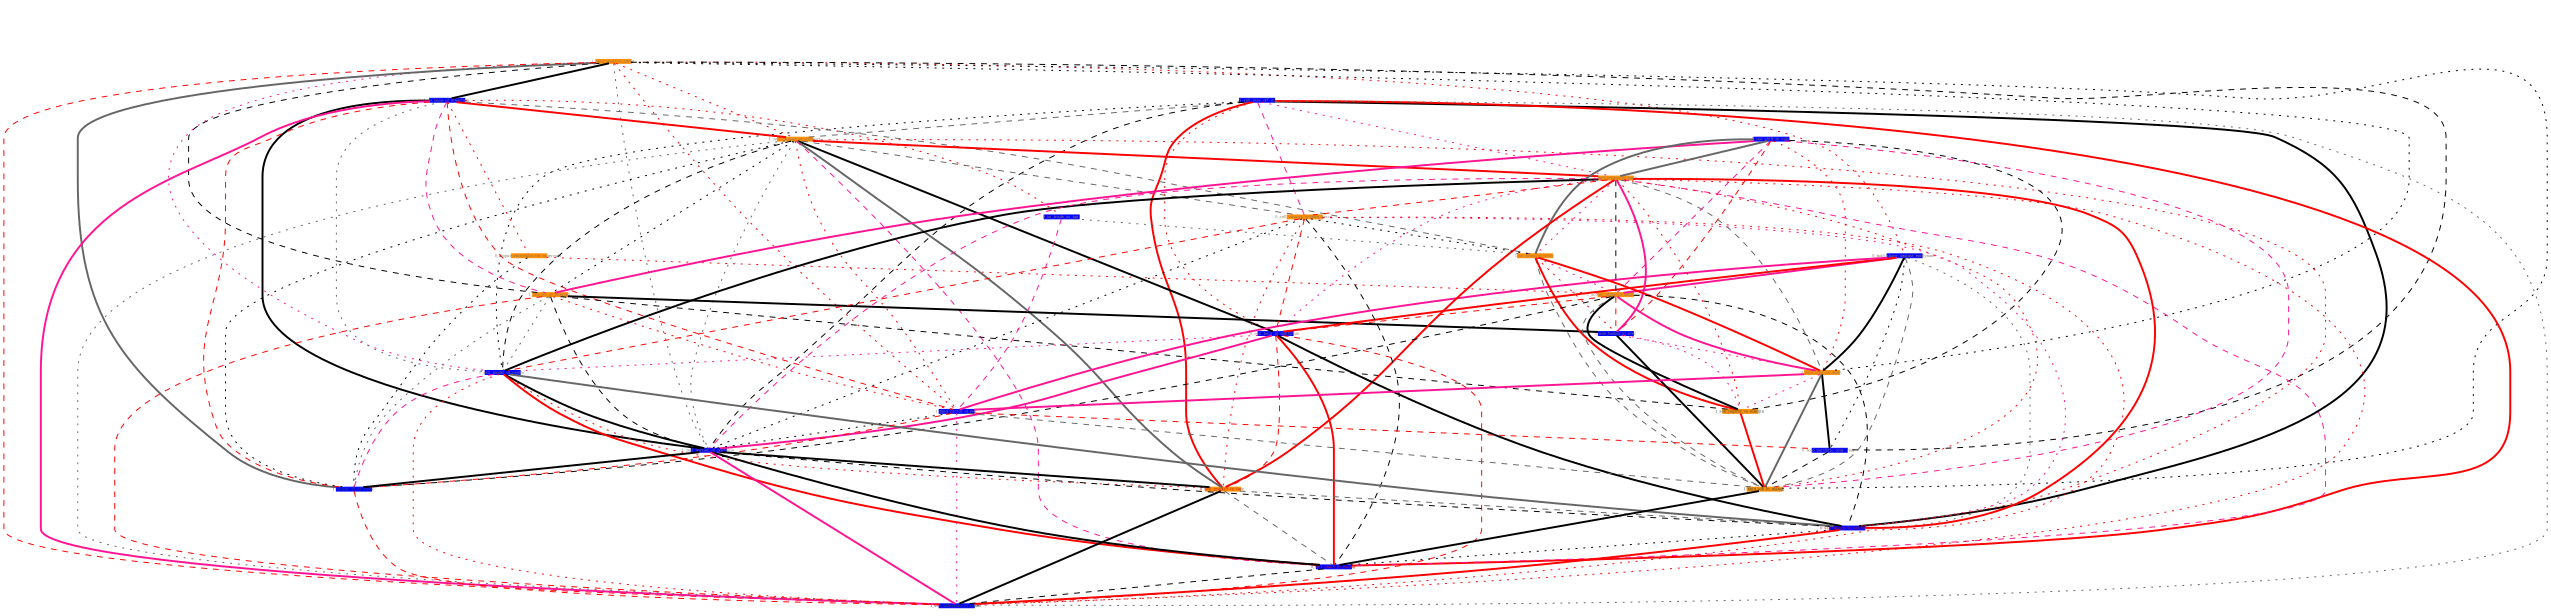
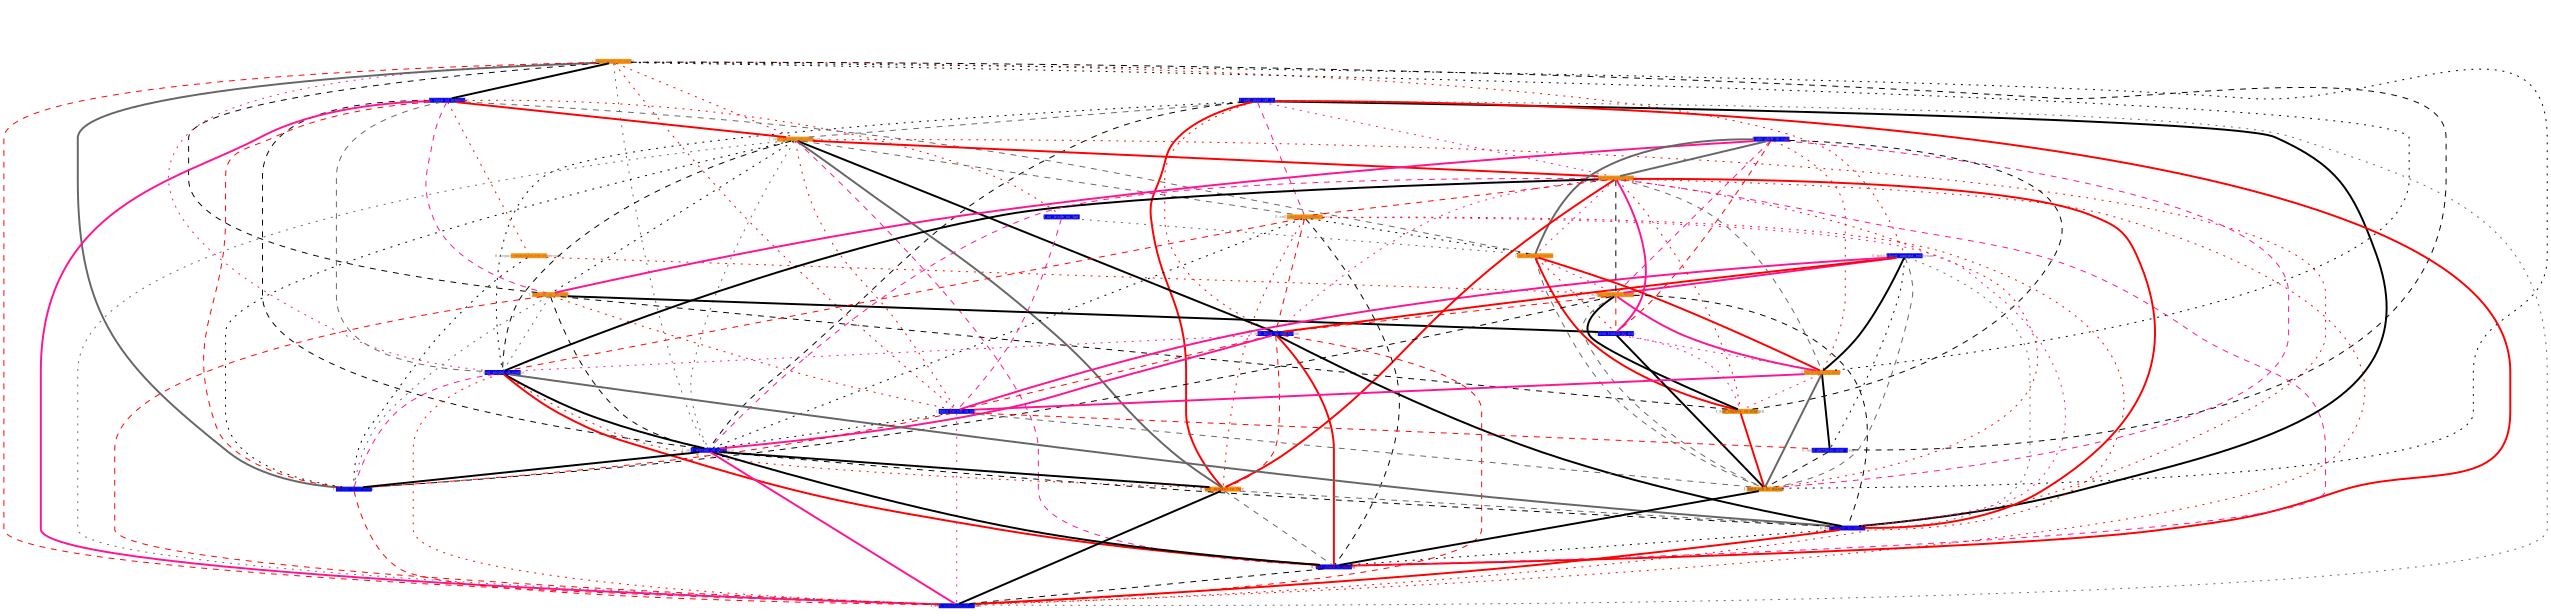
edge "1_us_base_of_othernum" -- "1_sell_model_of_center": style dotted -> dashed
edge "1_us_base_of_othernum" -- "1_hold_carrot_of_bid": now "0_sell_facil_to_entitynam" -- "1_hold_carrot_of_bid"
edge "1_us_base_of_othernum" -- "1_sell_portion_of_portfolio": style bold -> dashed
